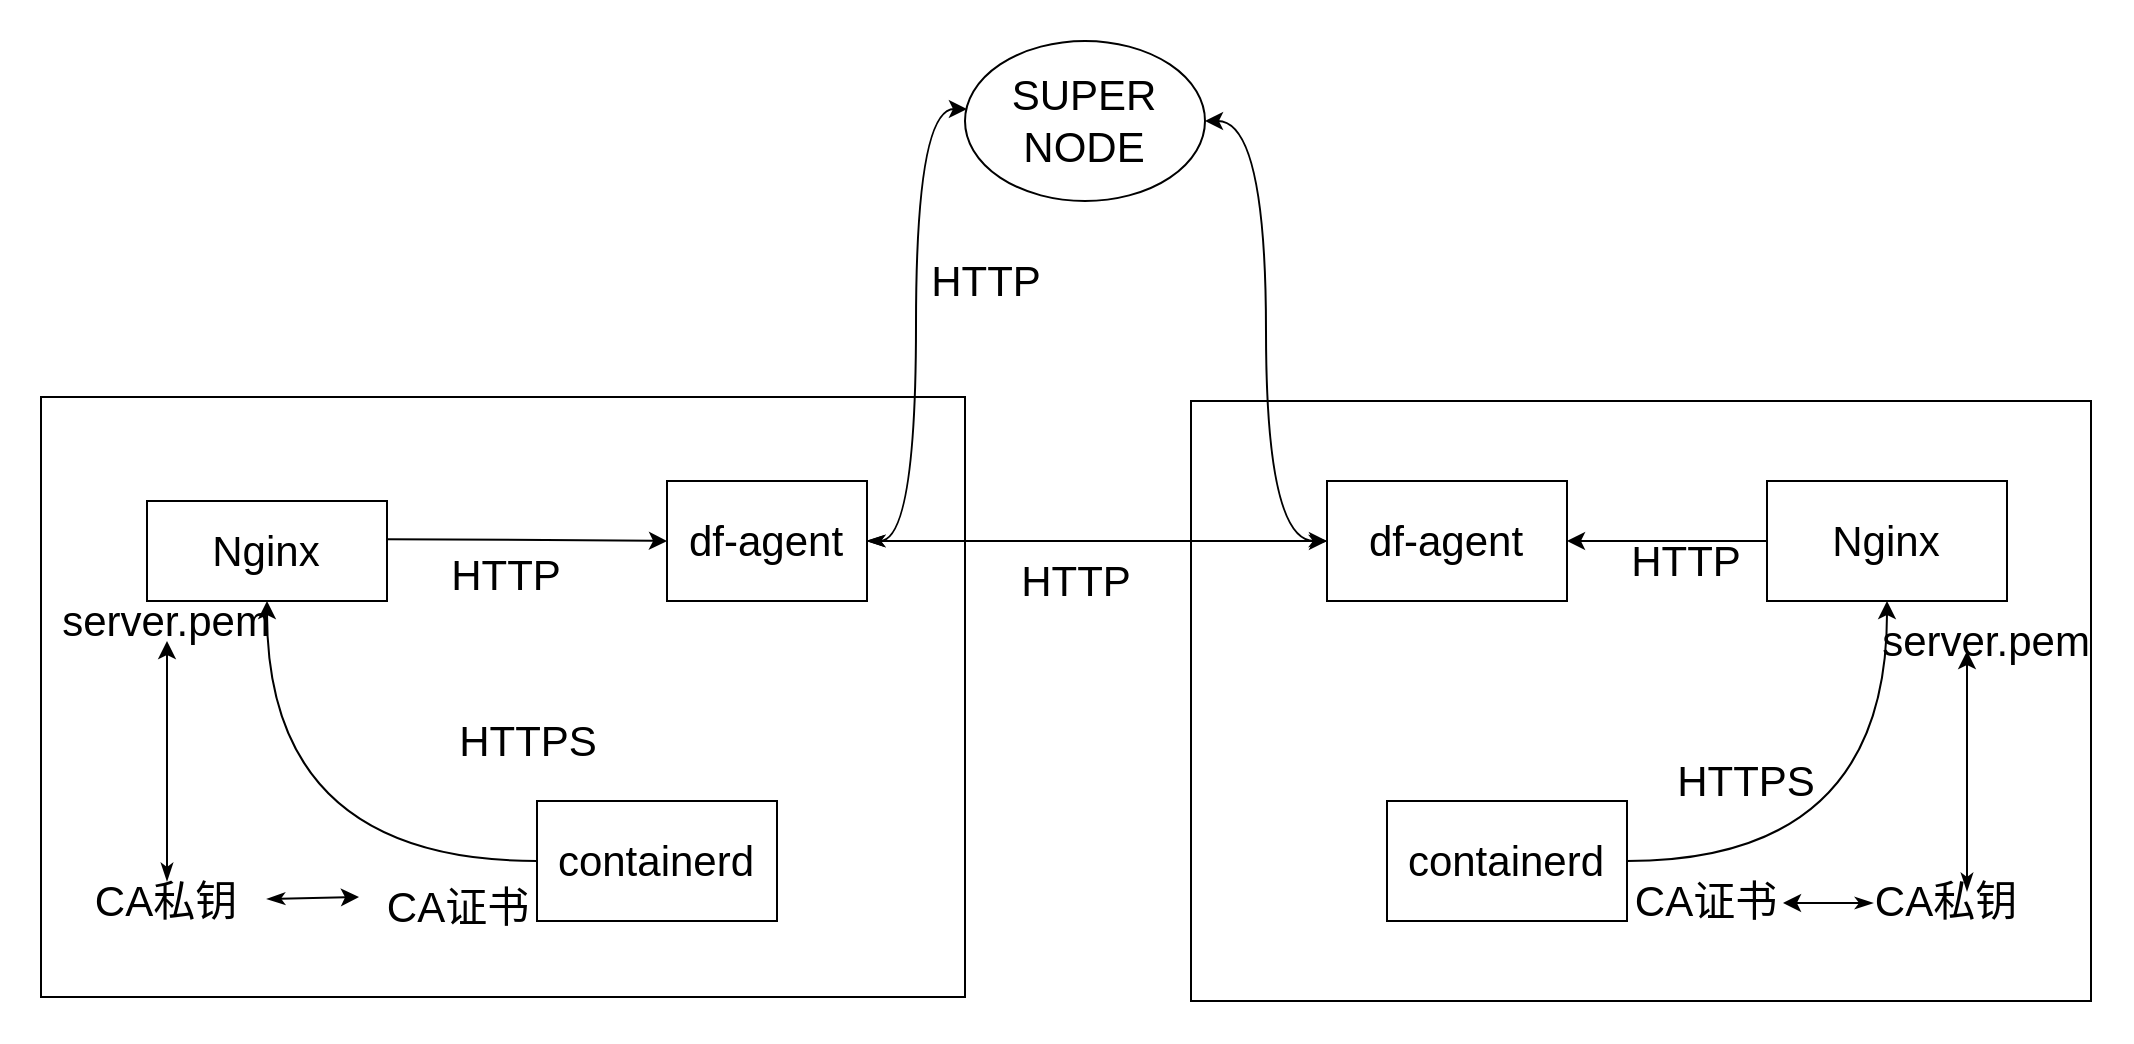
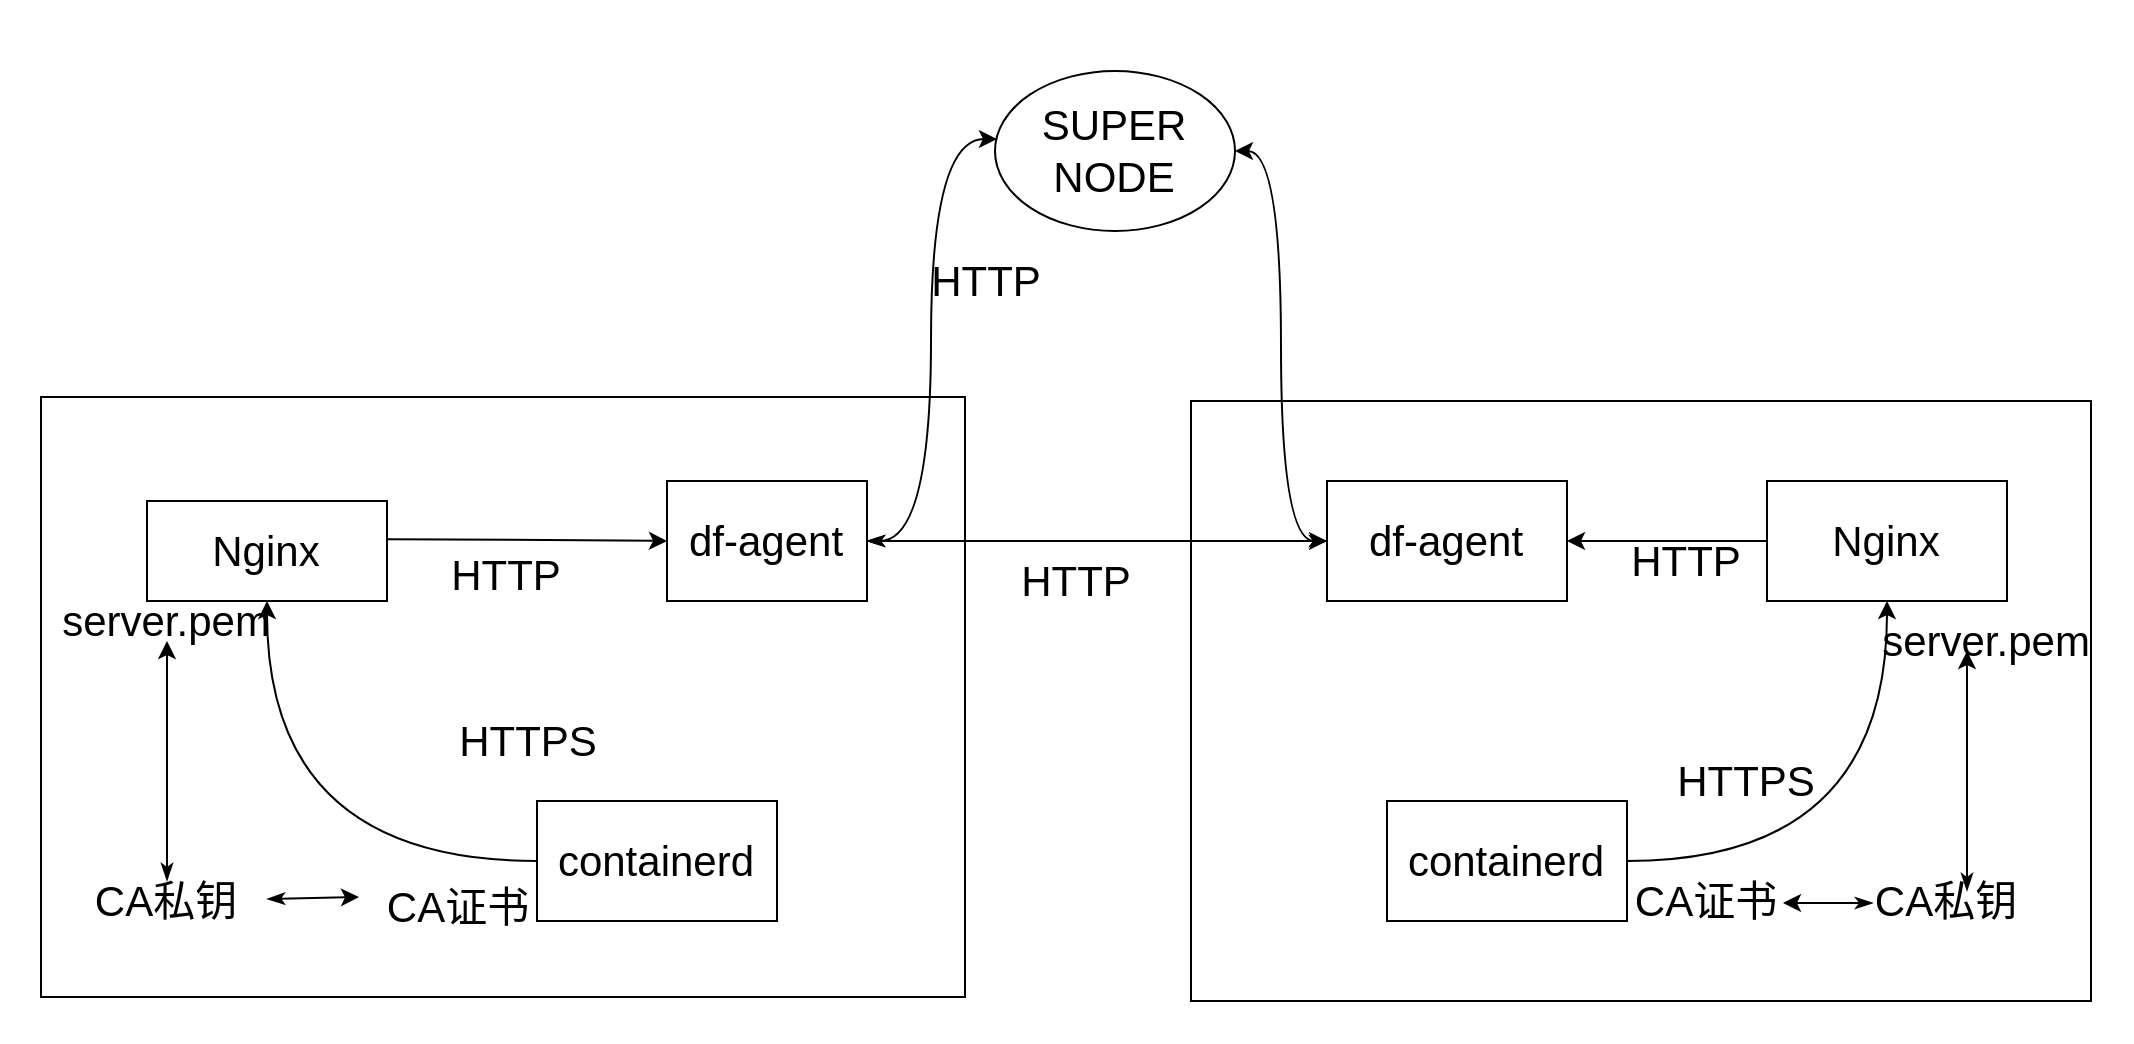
node "SUPER NODE": moved (1085, 121) -> (1115, 151)
